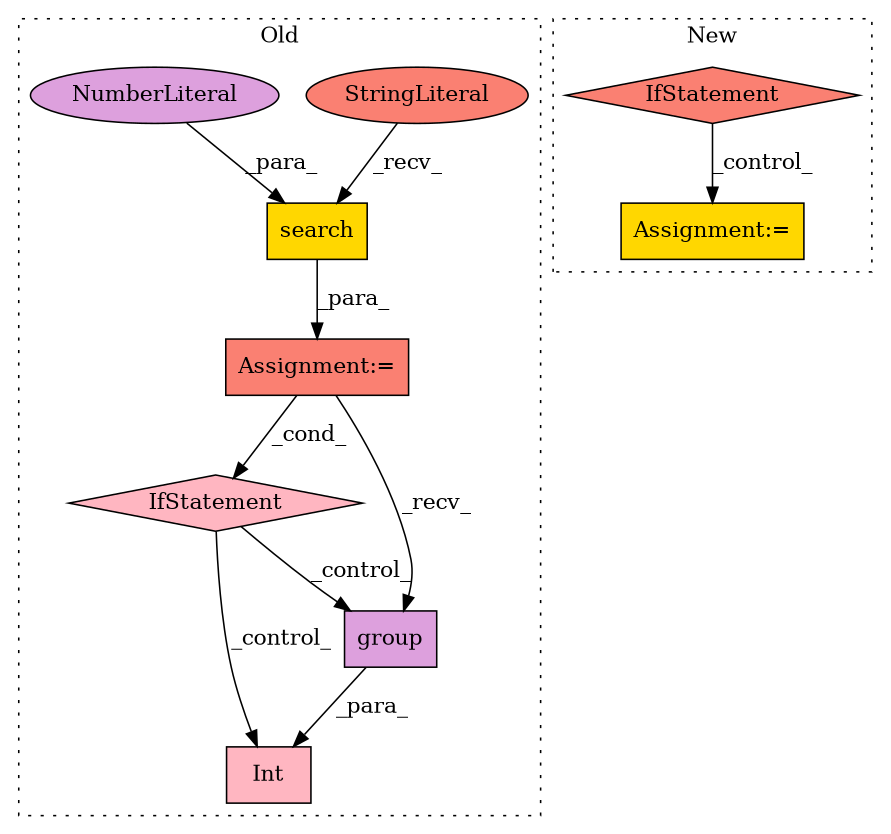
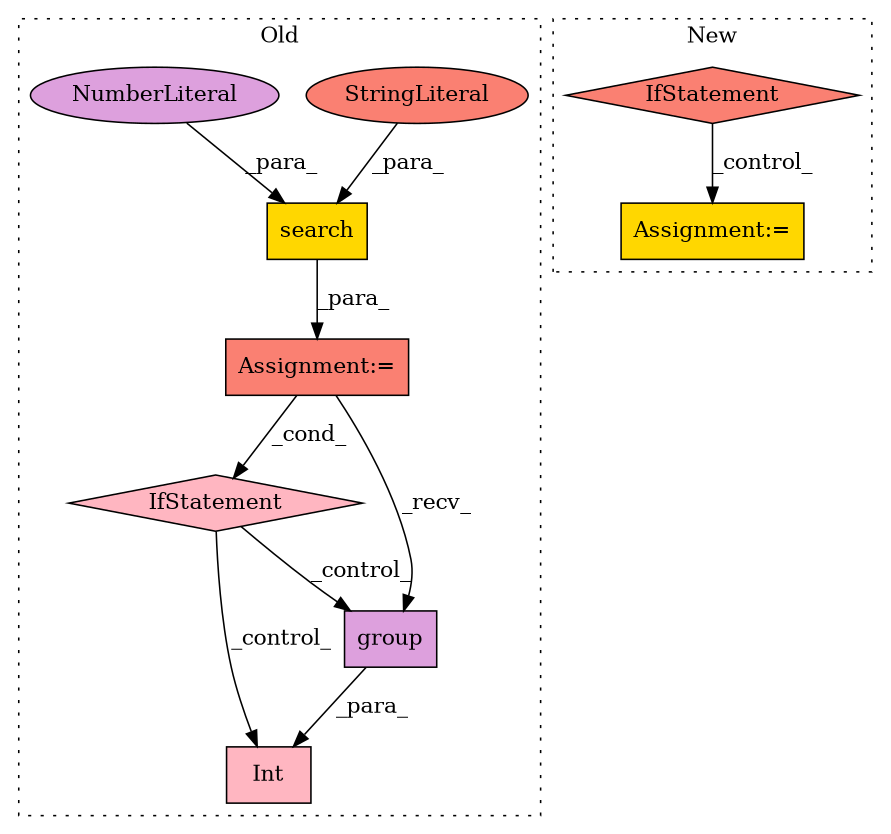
edge "StringLiteral" -> "search": label "_recv_" -> "_para_"
